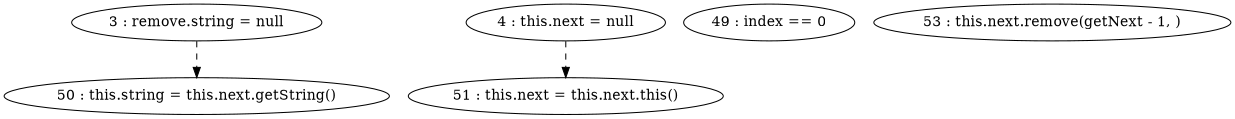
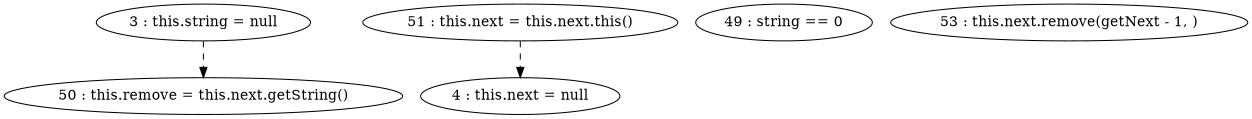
node "3 : remove.string = null": label "3 : remove.string = null" -> "3 : this.string = null"
node "49 : index == 0": label "49 : index == 0" -> "49 : string == 0"
edge "4 : this.next = null" -> "51 : this.next = this.next.this()": reversed
node "50 : this.string = this.next.getString()": label "50 : this.string = this.next.getString()" -> "50 : this.remove = this.next.getString()"
